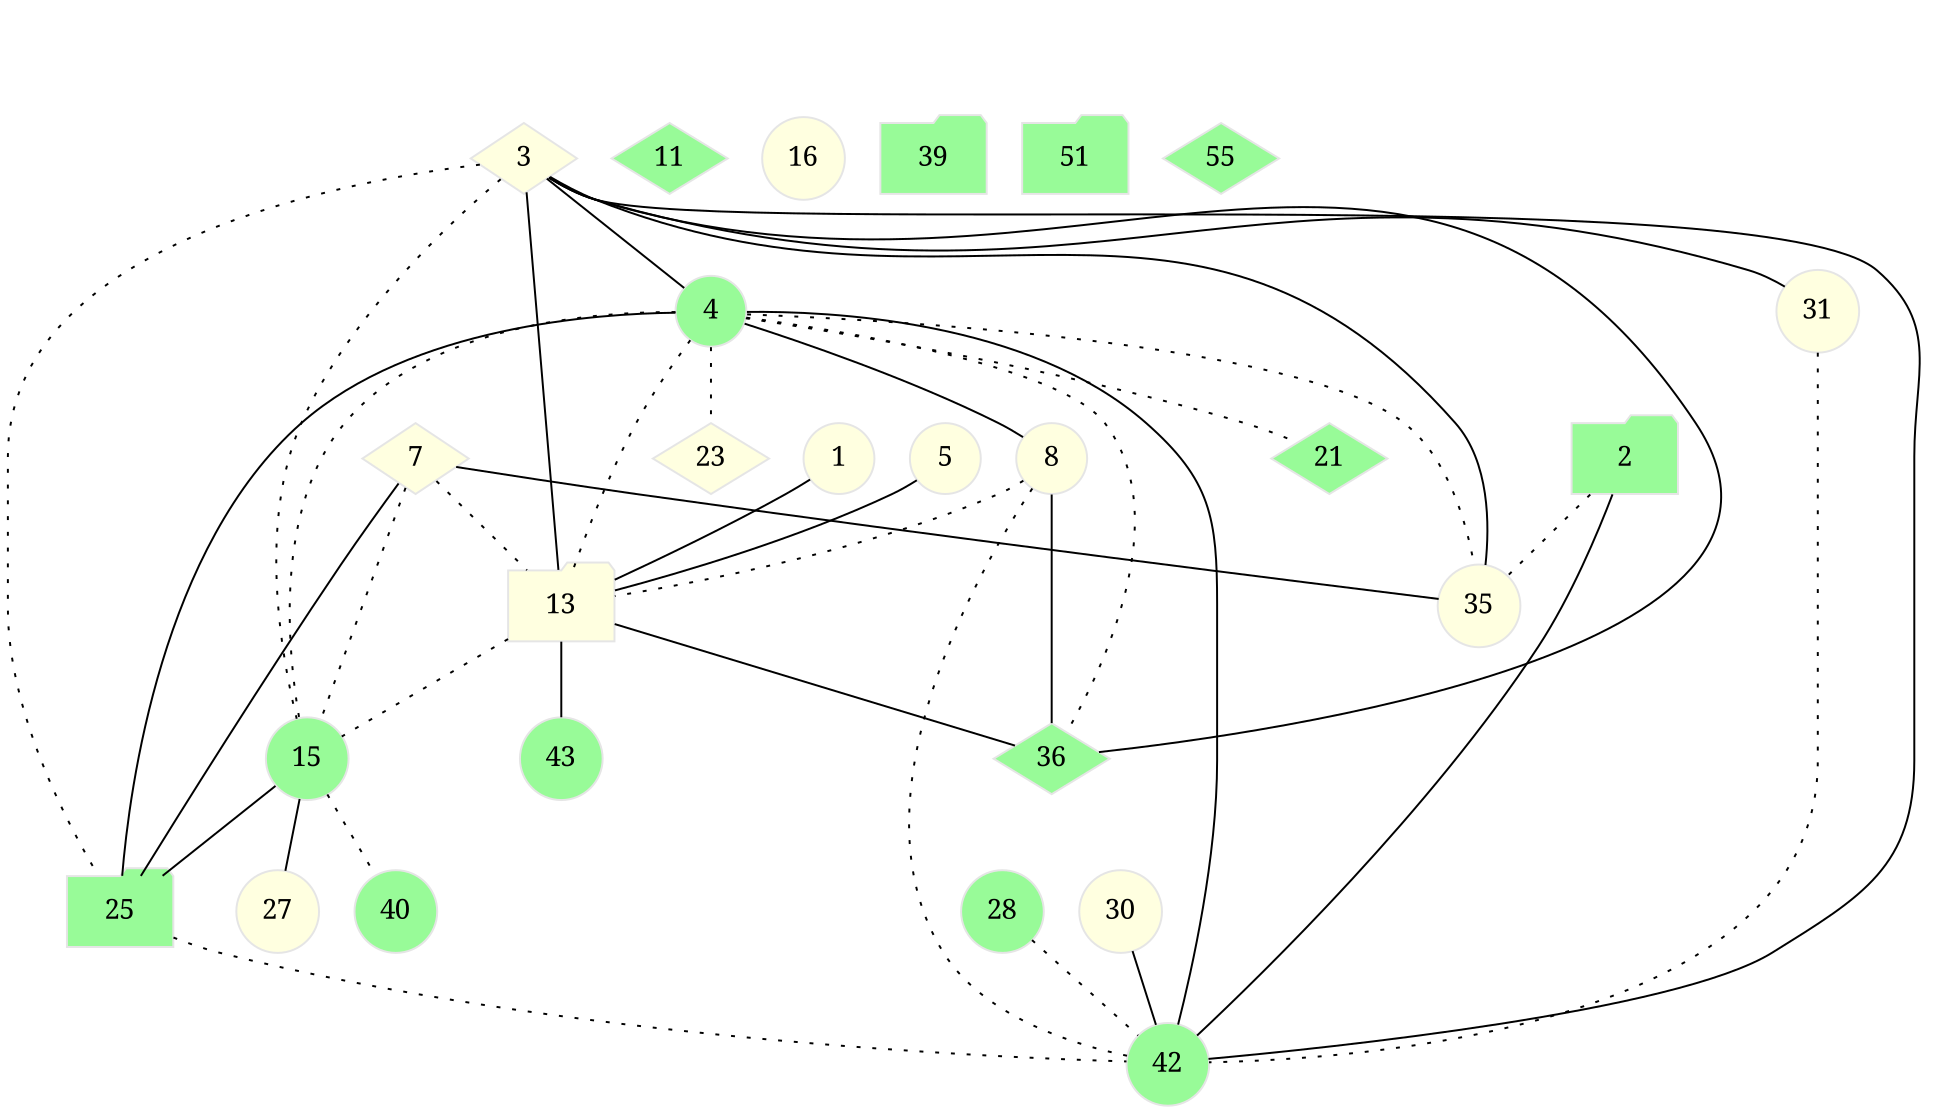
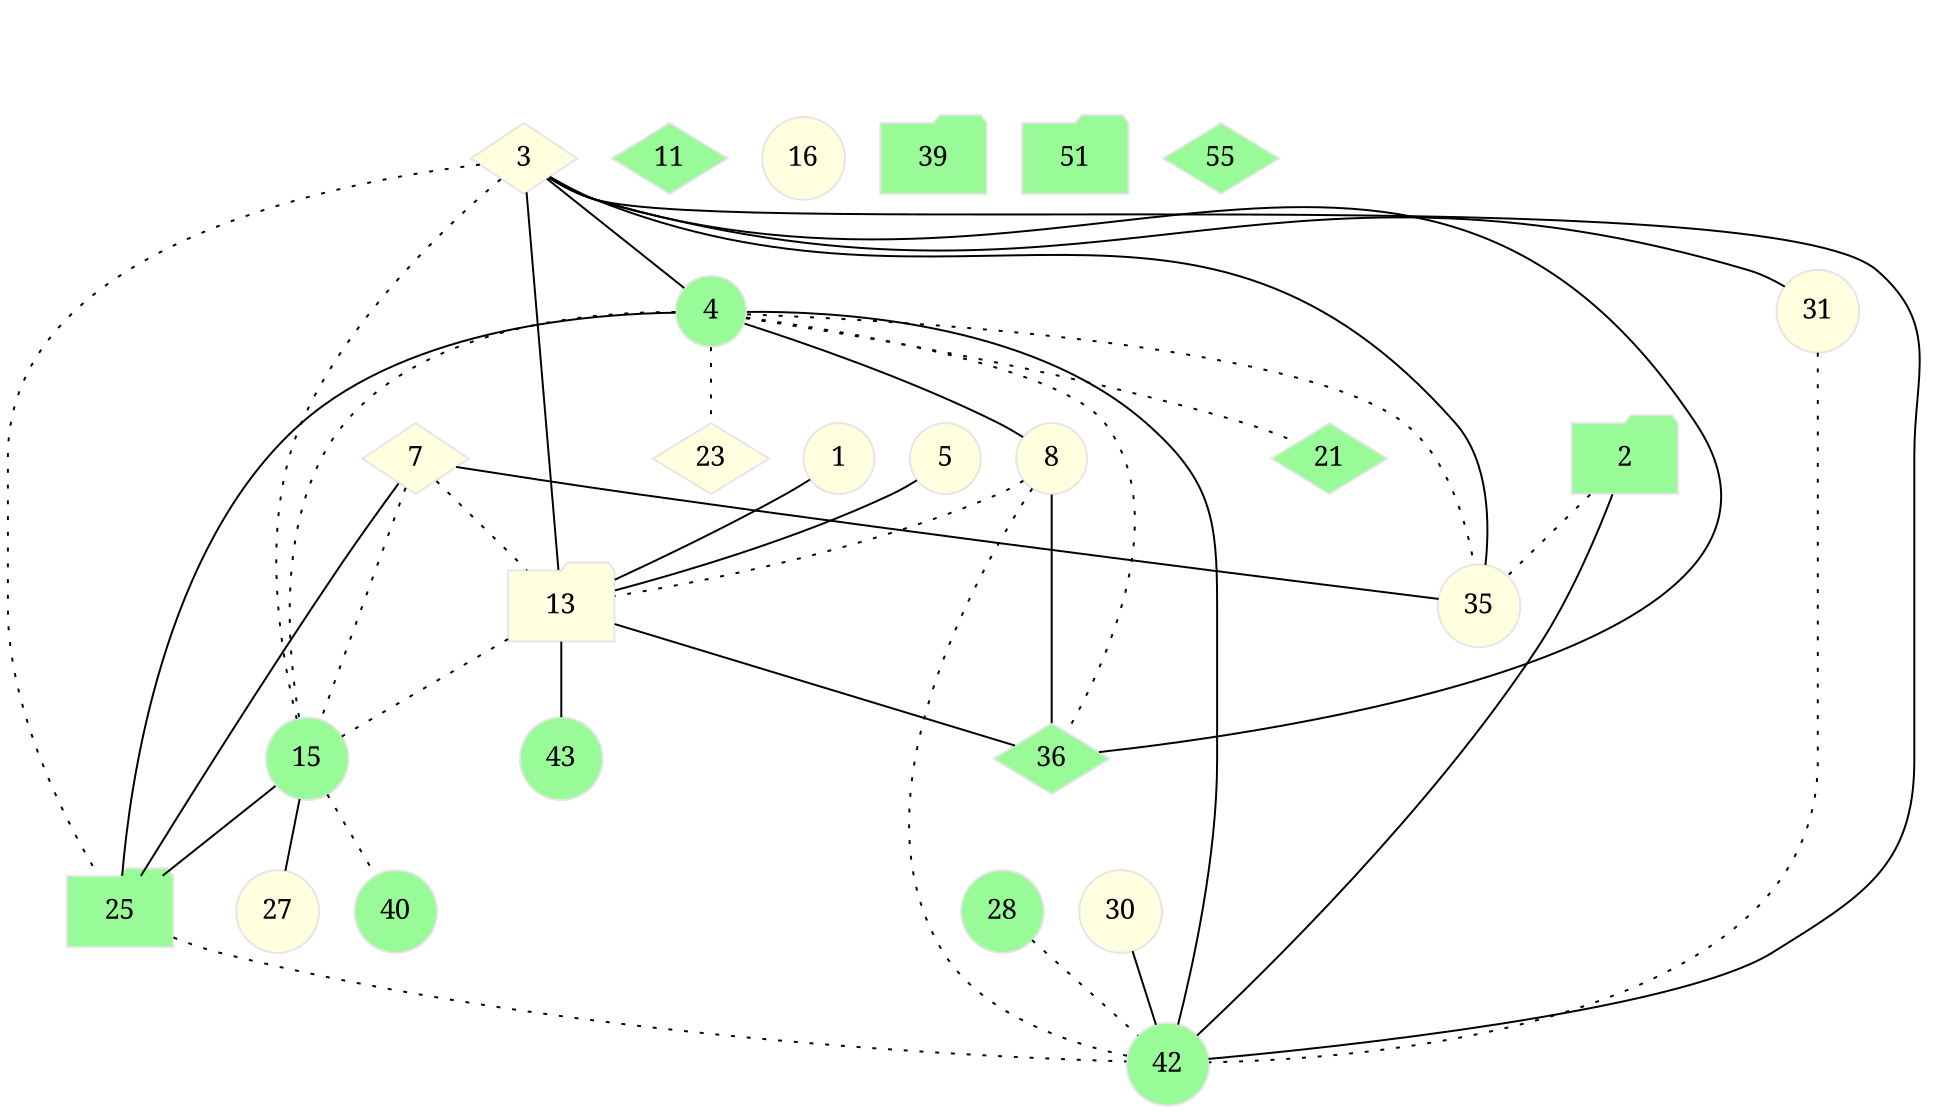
edge "4" -- "13": removed
